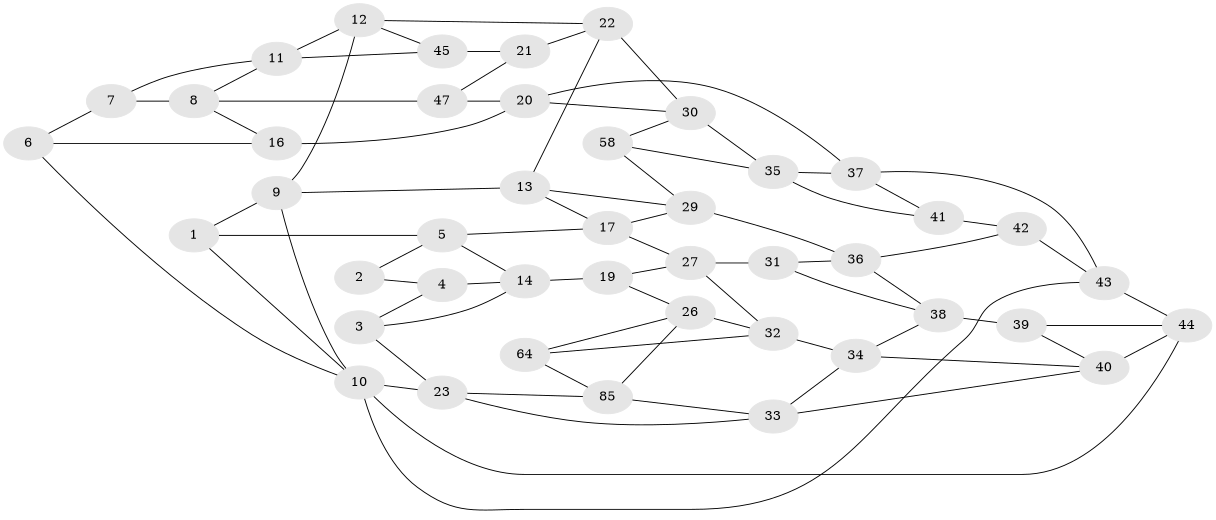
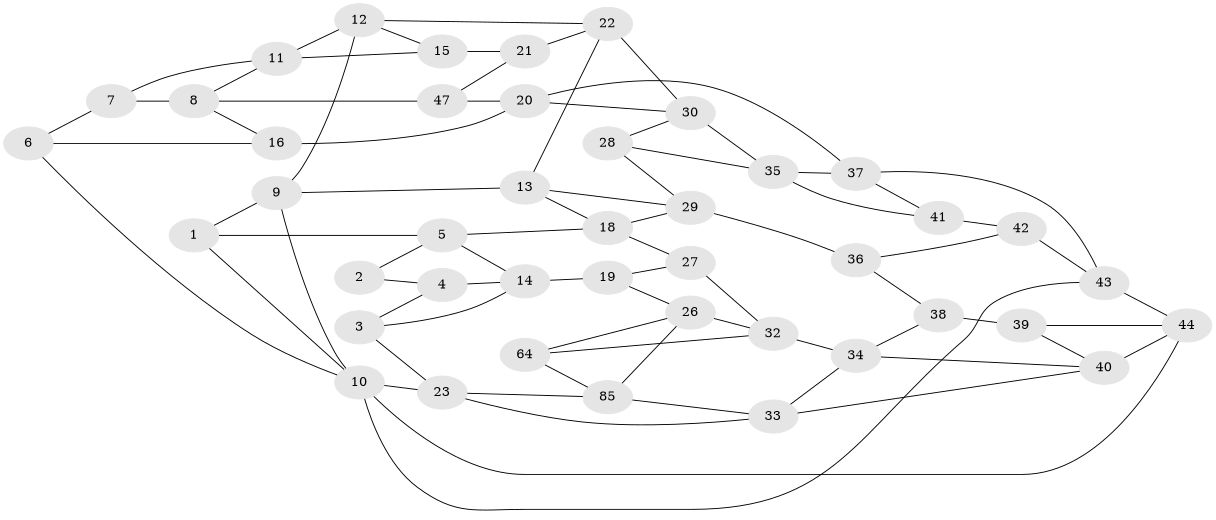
node "45": label "45" -> "15"
node "58": label "58" -> "28"
node "17": label "17" -> "18"
node "31": removed
